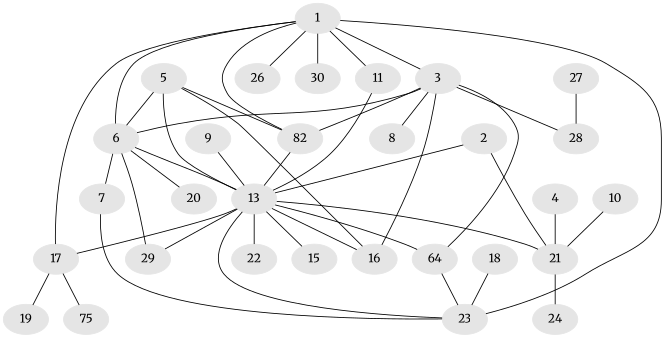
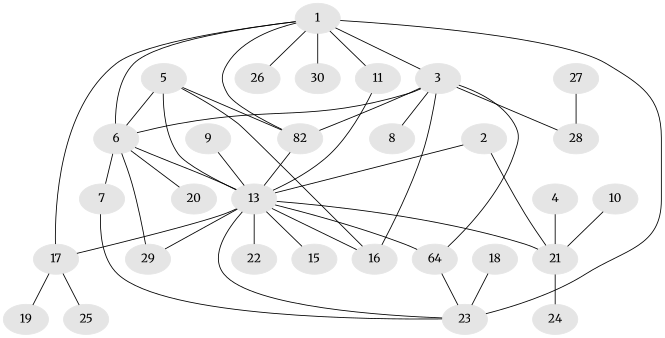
node "75": label "75" -> "25"
